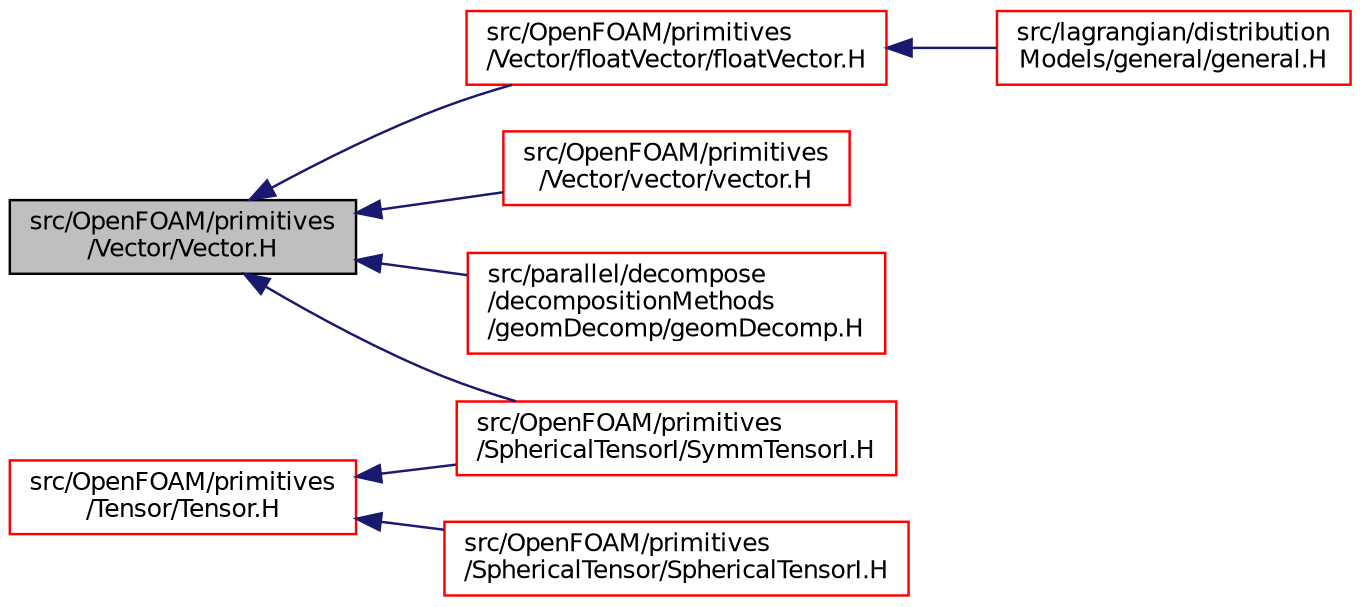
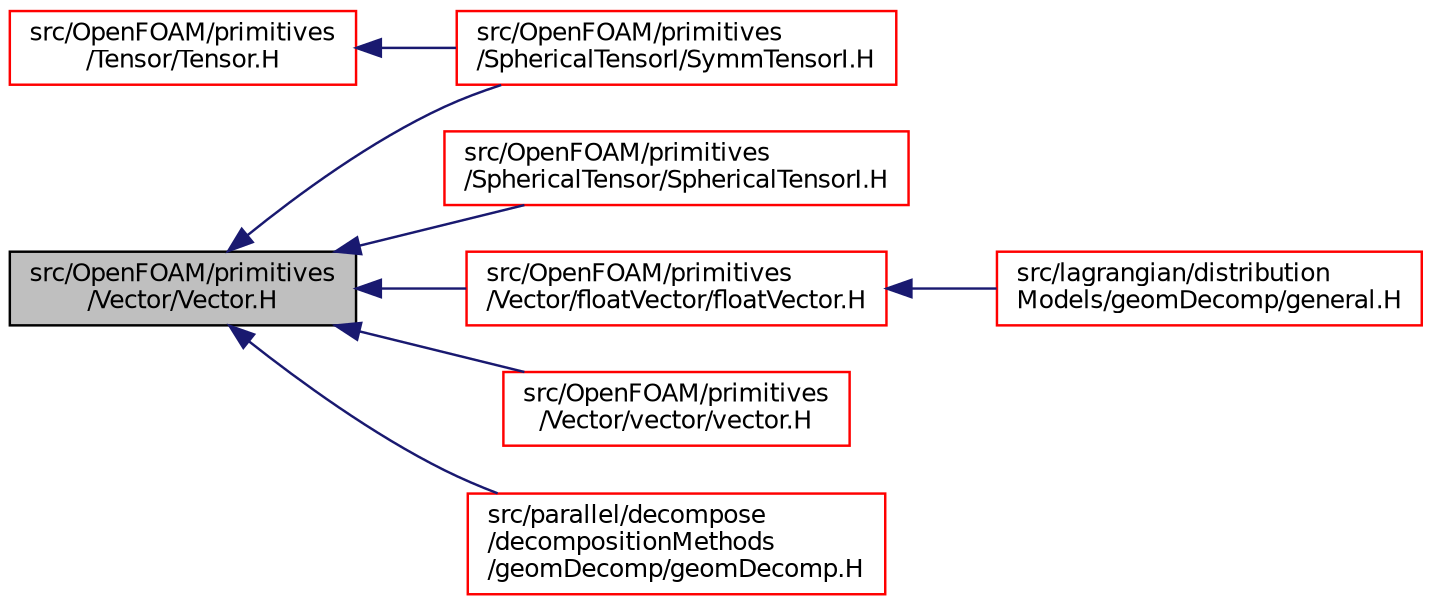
node "src/lagrangian/distribution Models/general/general.H": label "src/lagrangian/distribution Models/general/general.H" -> "src/lagrangian/distribution Models/geomDecomp/general.H"
edge "src/OpenFOAM/primitives /SphericalTensor/SphericalTensorI.H" -> "src/OpenFOAM/primitives /Tensor/Tensor.H": now "src/OpenFOAM/primitives /SphericalTensor/SphericalTensorI.H" -> "src/OpenFOAM/primitives /Vector/Vector.H"
